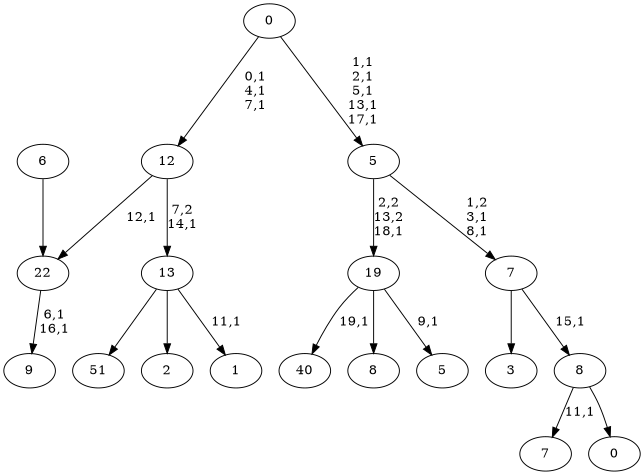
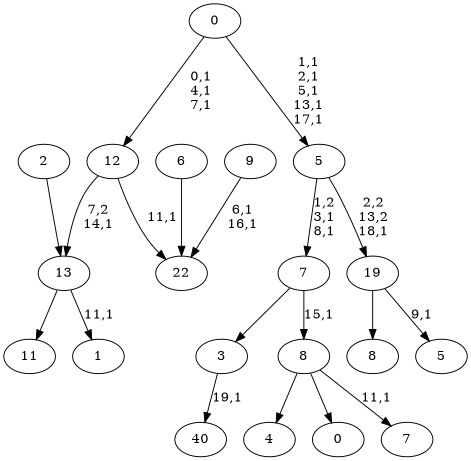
edge "12" -> "22": label "12,1" -> "11,1"
edge "19" -> "40": now "3" -> "40"
edge "22" -> "9": reversed
edge "13" -> "2": reversed
node "51": label "51" -> "11"
node "4": added
